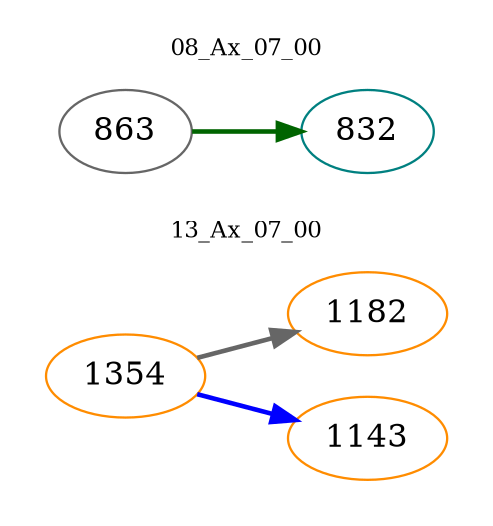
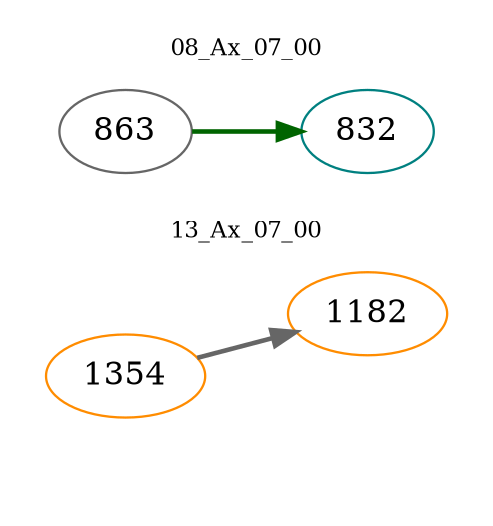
node "1143": removed
